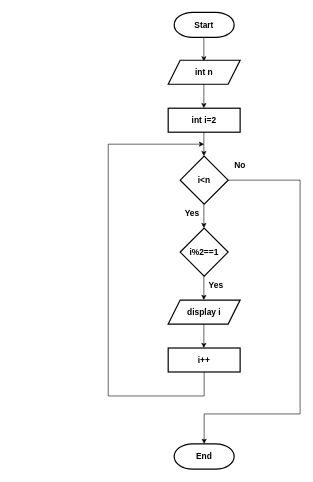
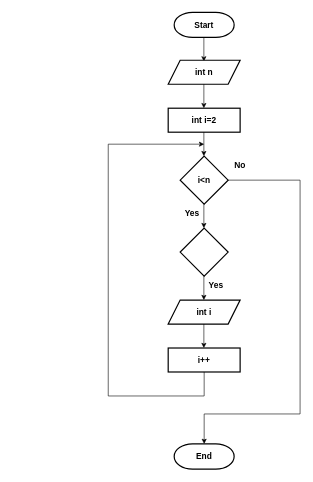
node "i%2==1": removed
node "display i": label "display i" -> "int i"
